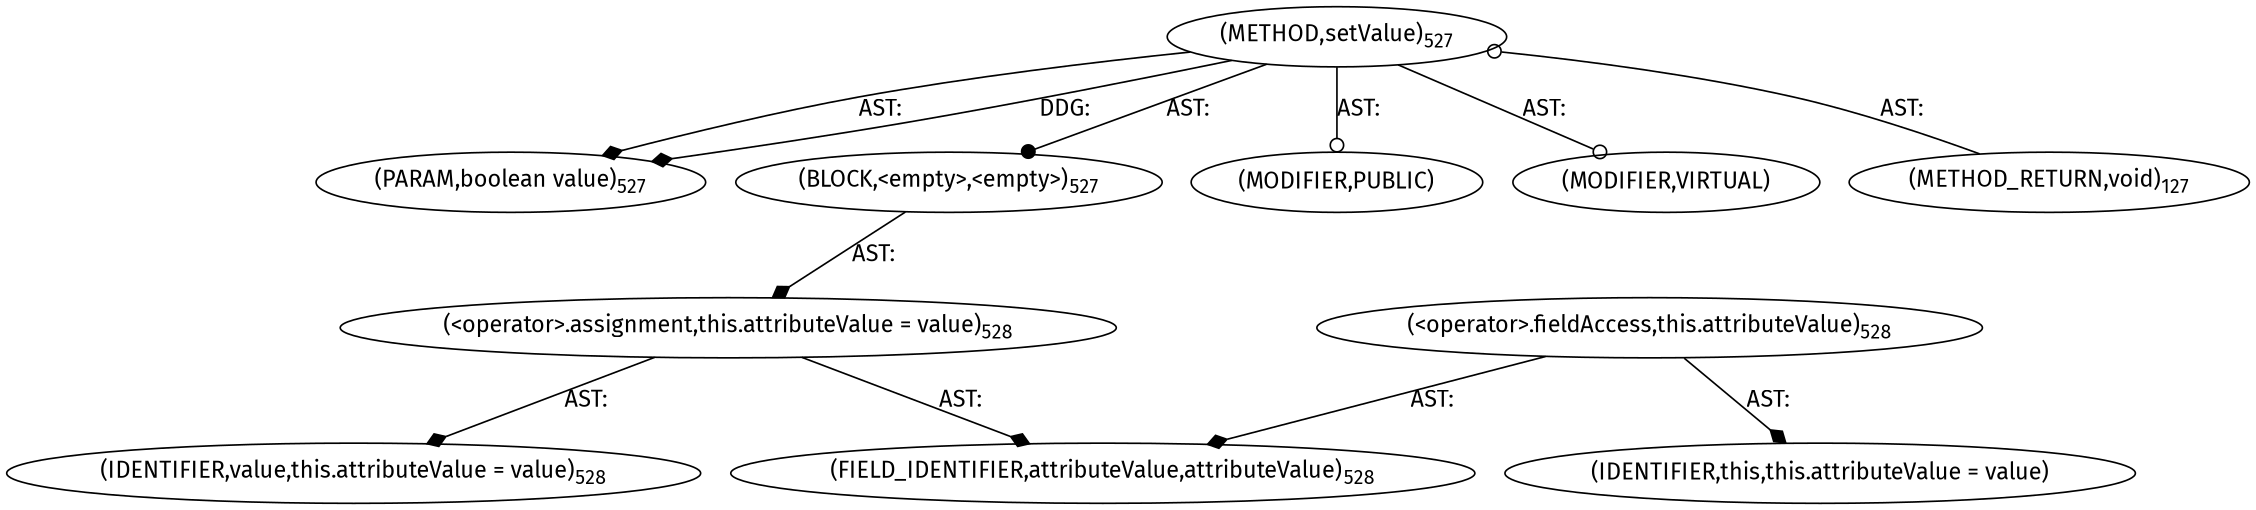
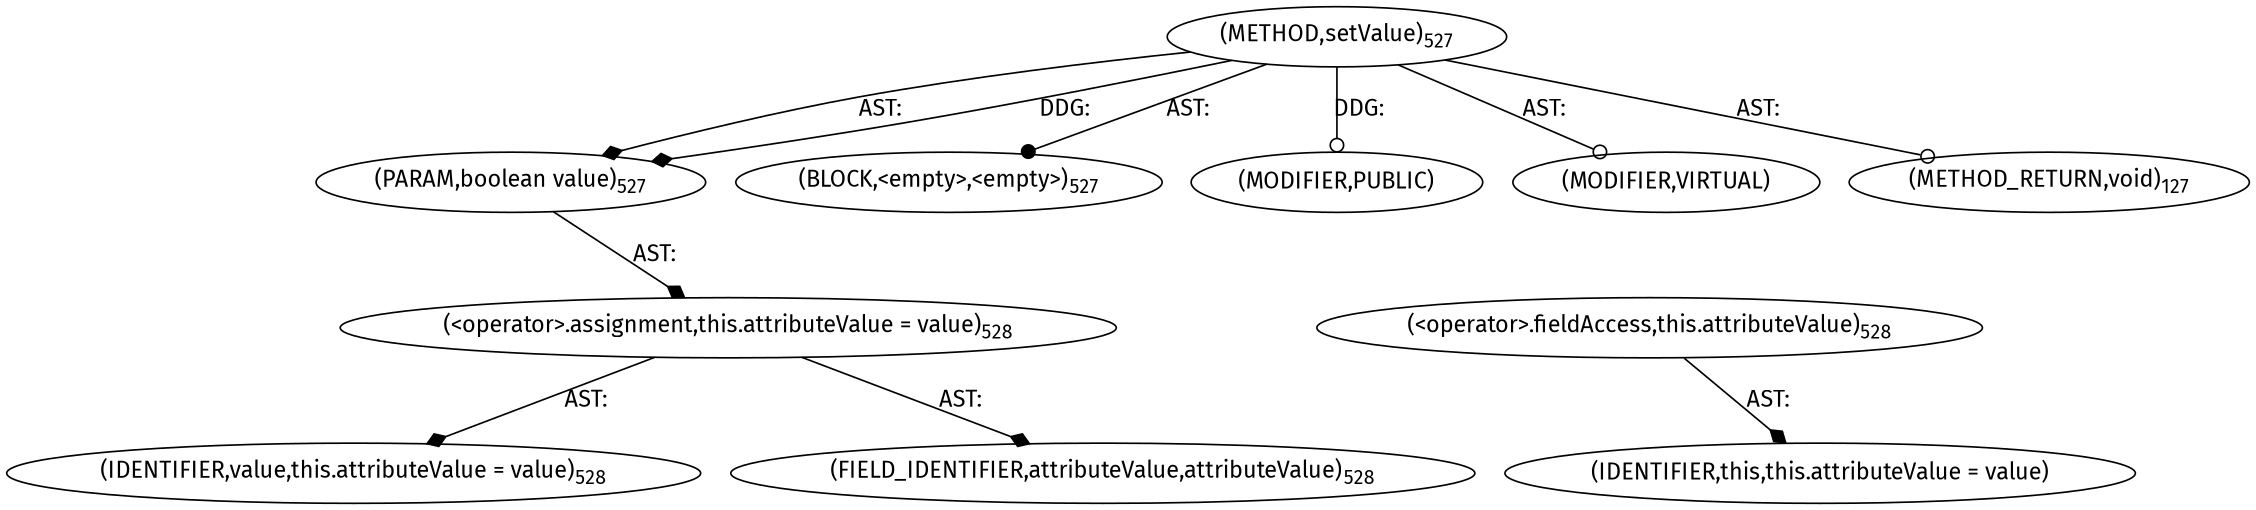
edge "(METHOD_RETURN,void)" -> "(METHOD,setValue)": reversed
edge "(METHOD,setValue)" -> "(MODIFIER,PUBLIC)": label "AST: " -> "DDG: "
edge "(BLOCK,<empty>,<empty>)" -> "(<operator>.assignment,this.attributeValue = value)": now "(PARAM,boolean value)" -> "(<operator>.assignment,this.attributeValue = value)"
edge "(<operator>.fieldAccess,this.attributeValue)" -> "(FIELD_IDENTIFIER,attributeValue,attributeValue)": removed, label "AST:"
